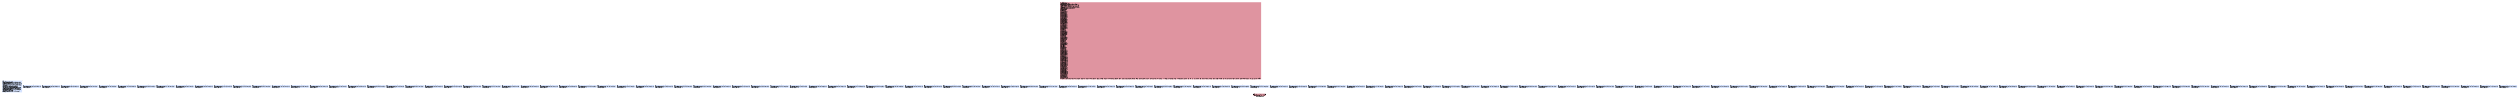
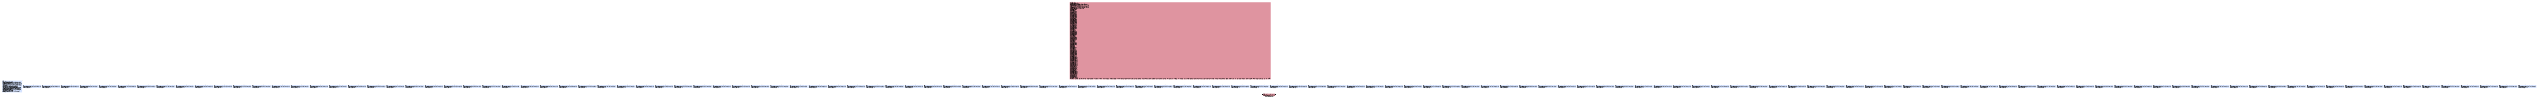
node "%118:": added
